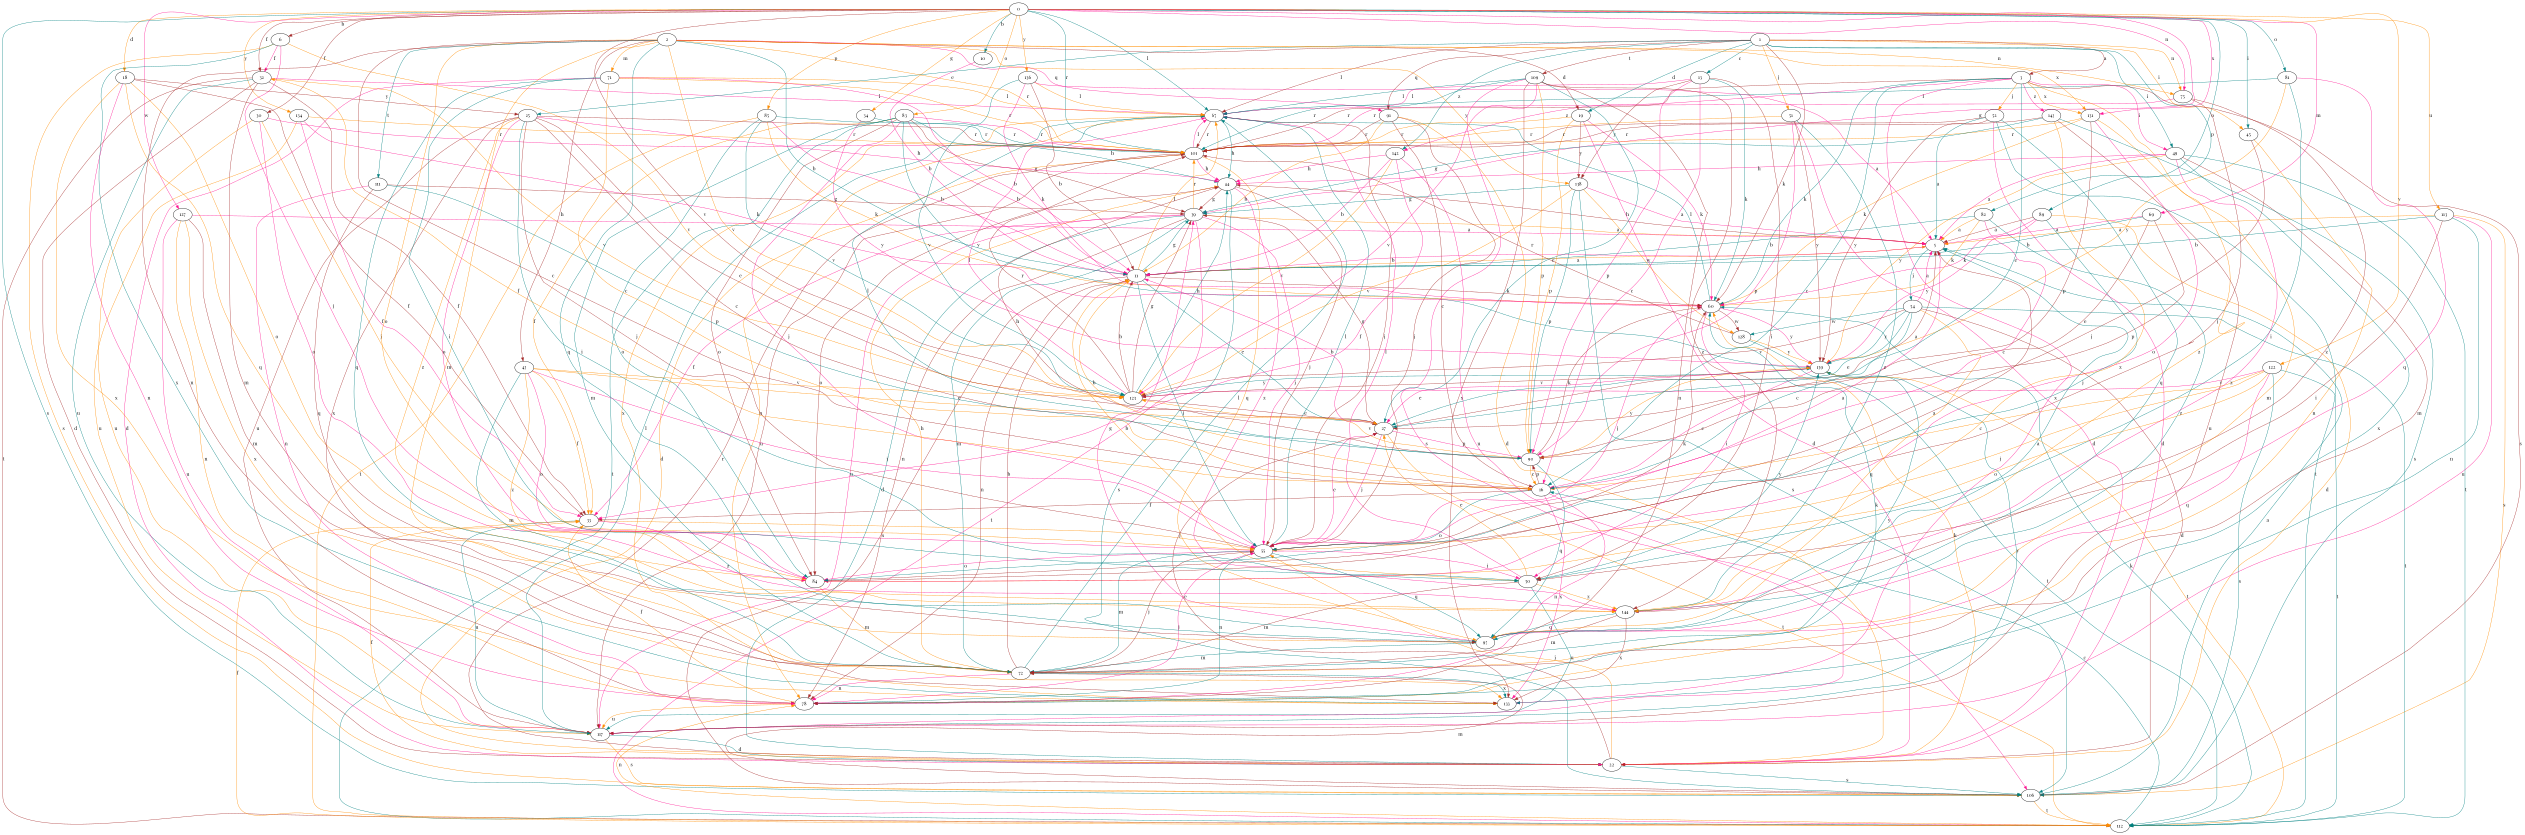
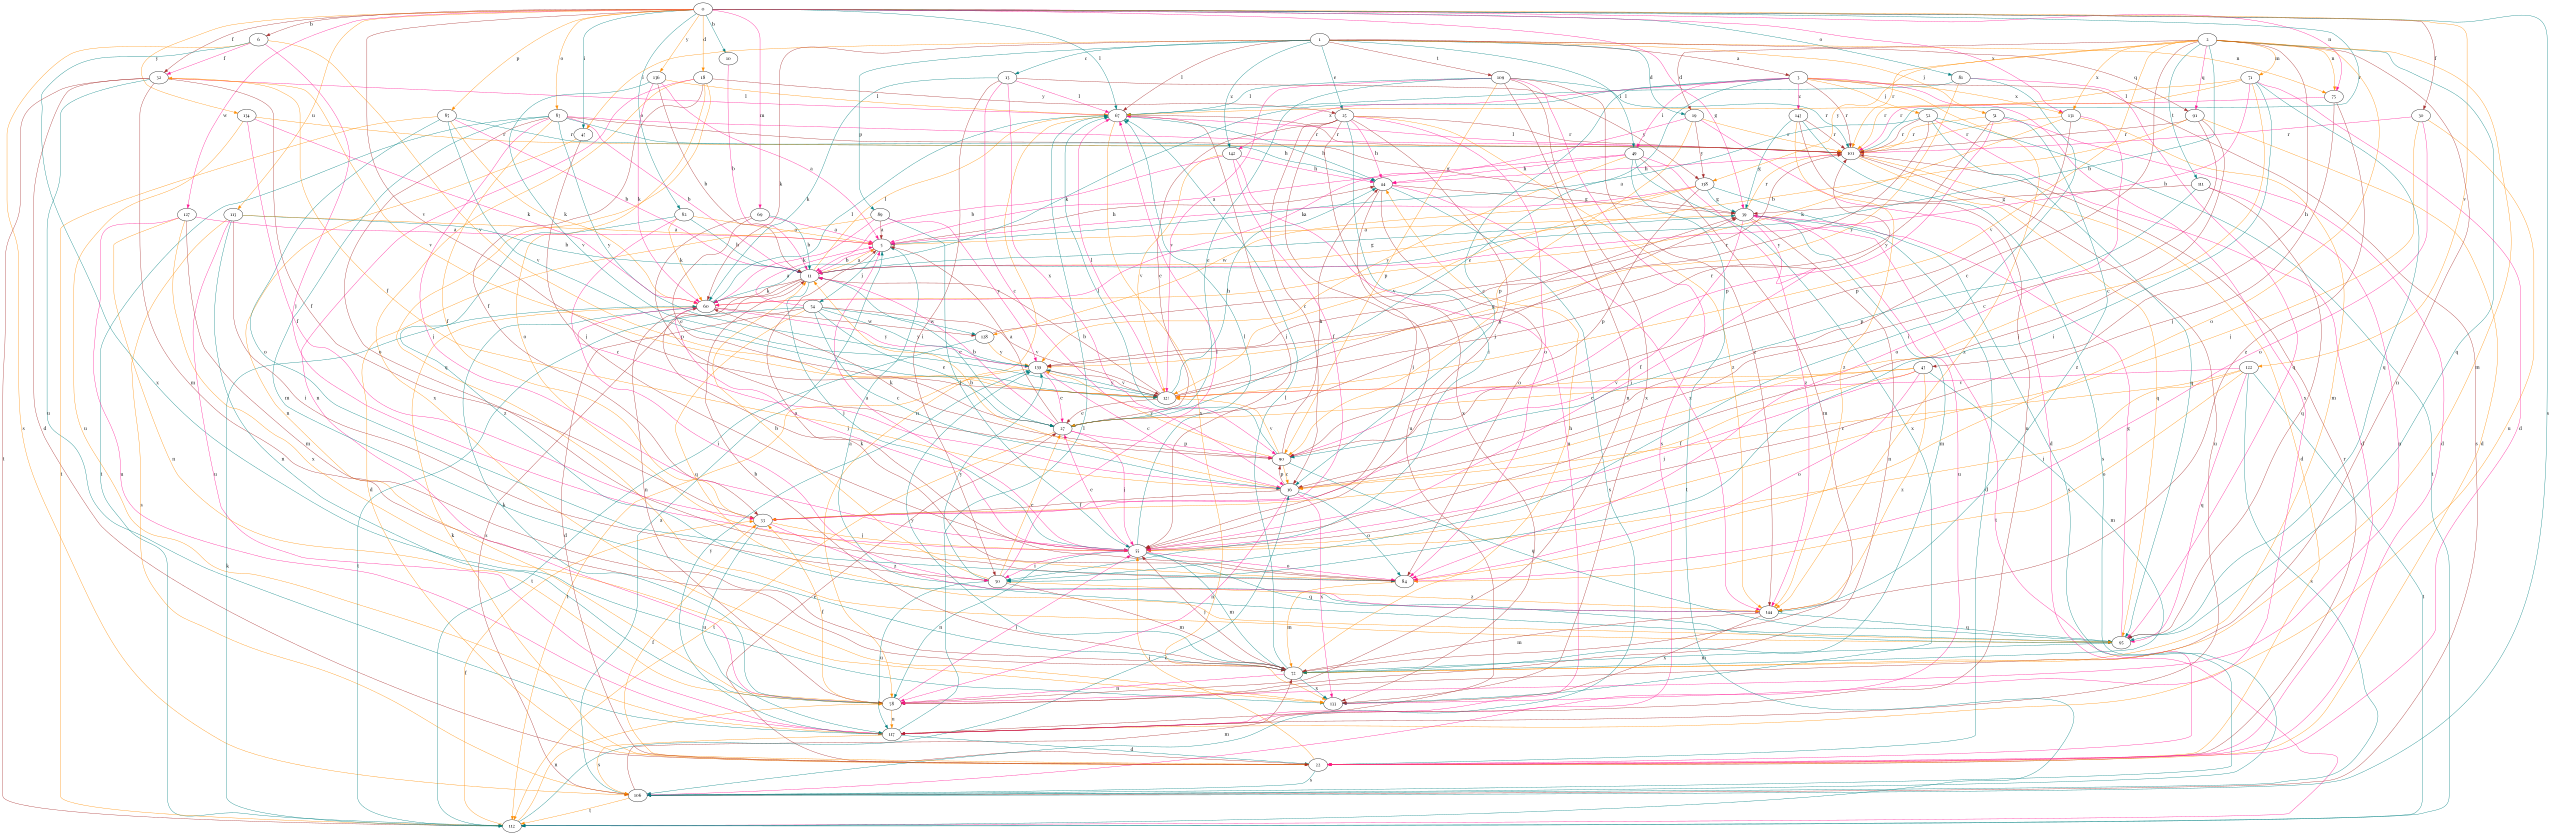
node "34": removed
edge "13" -> "90": label "p" -> "x"
edge "138" -> "90": color teal -> brown
